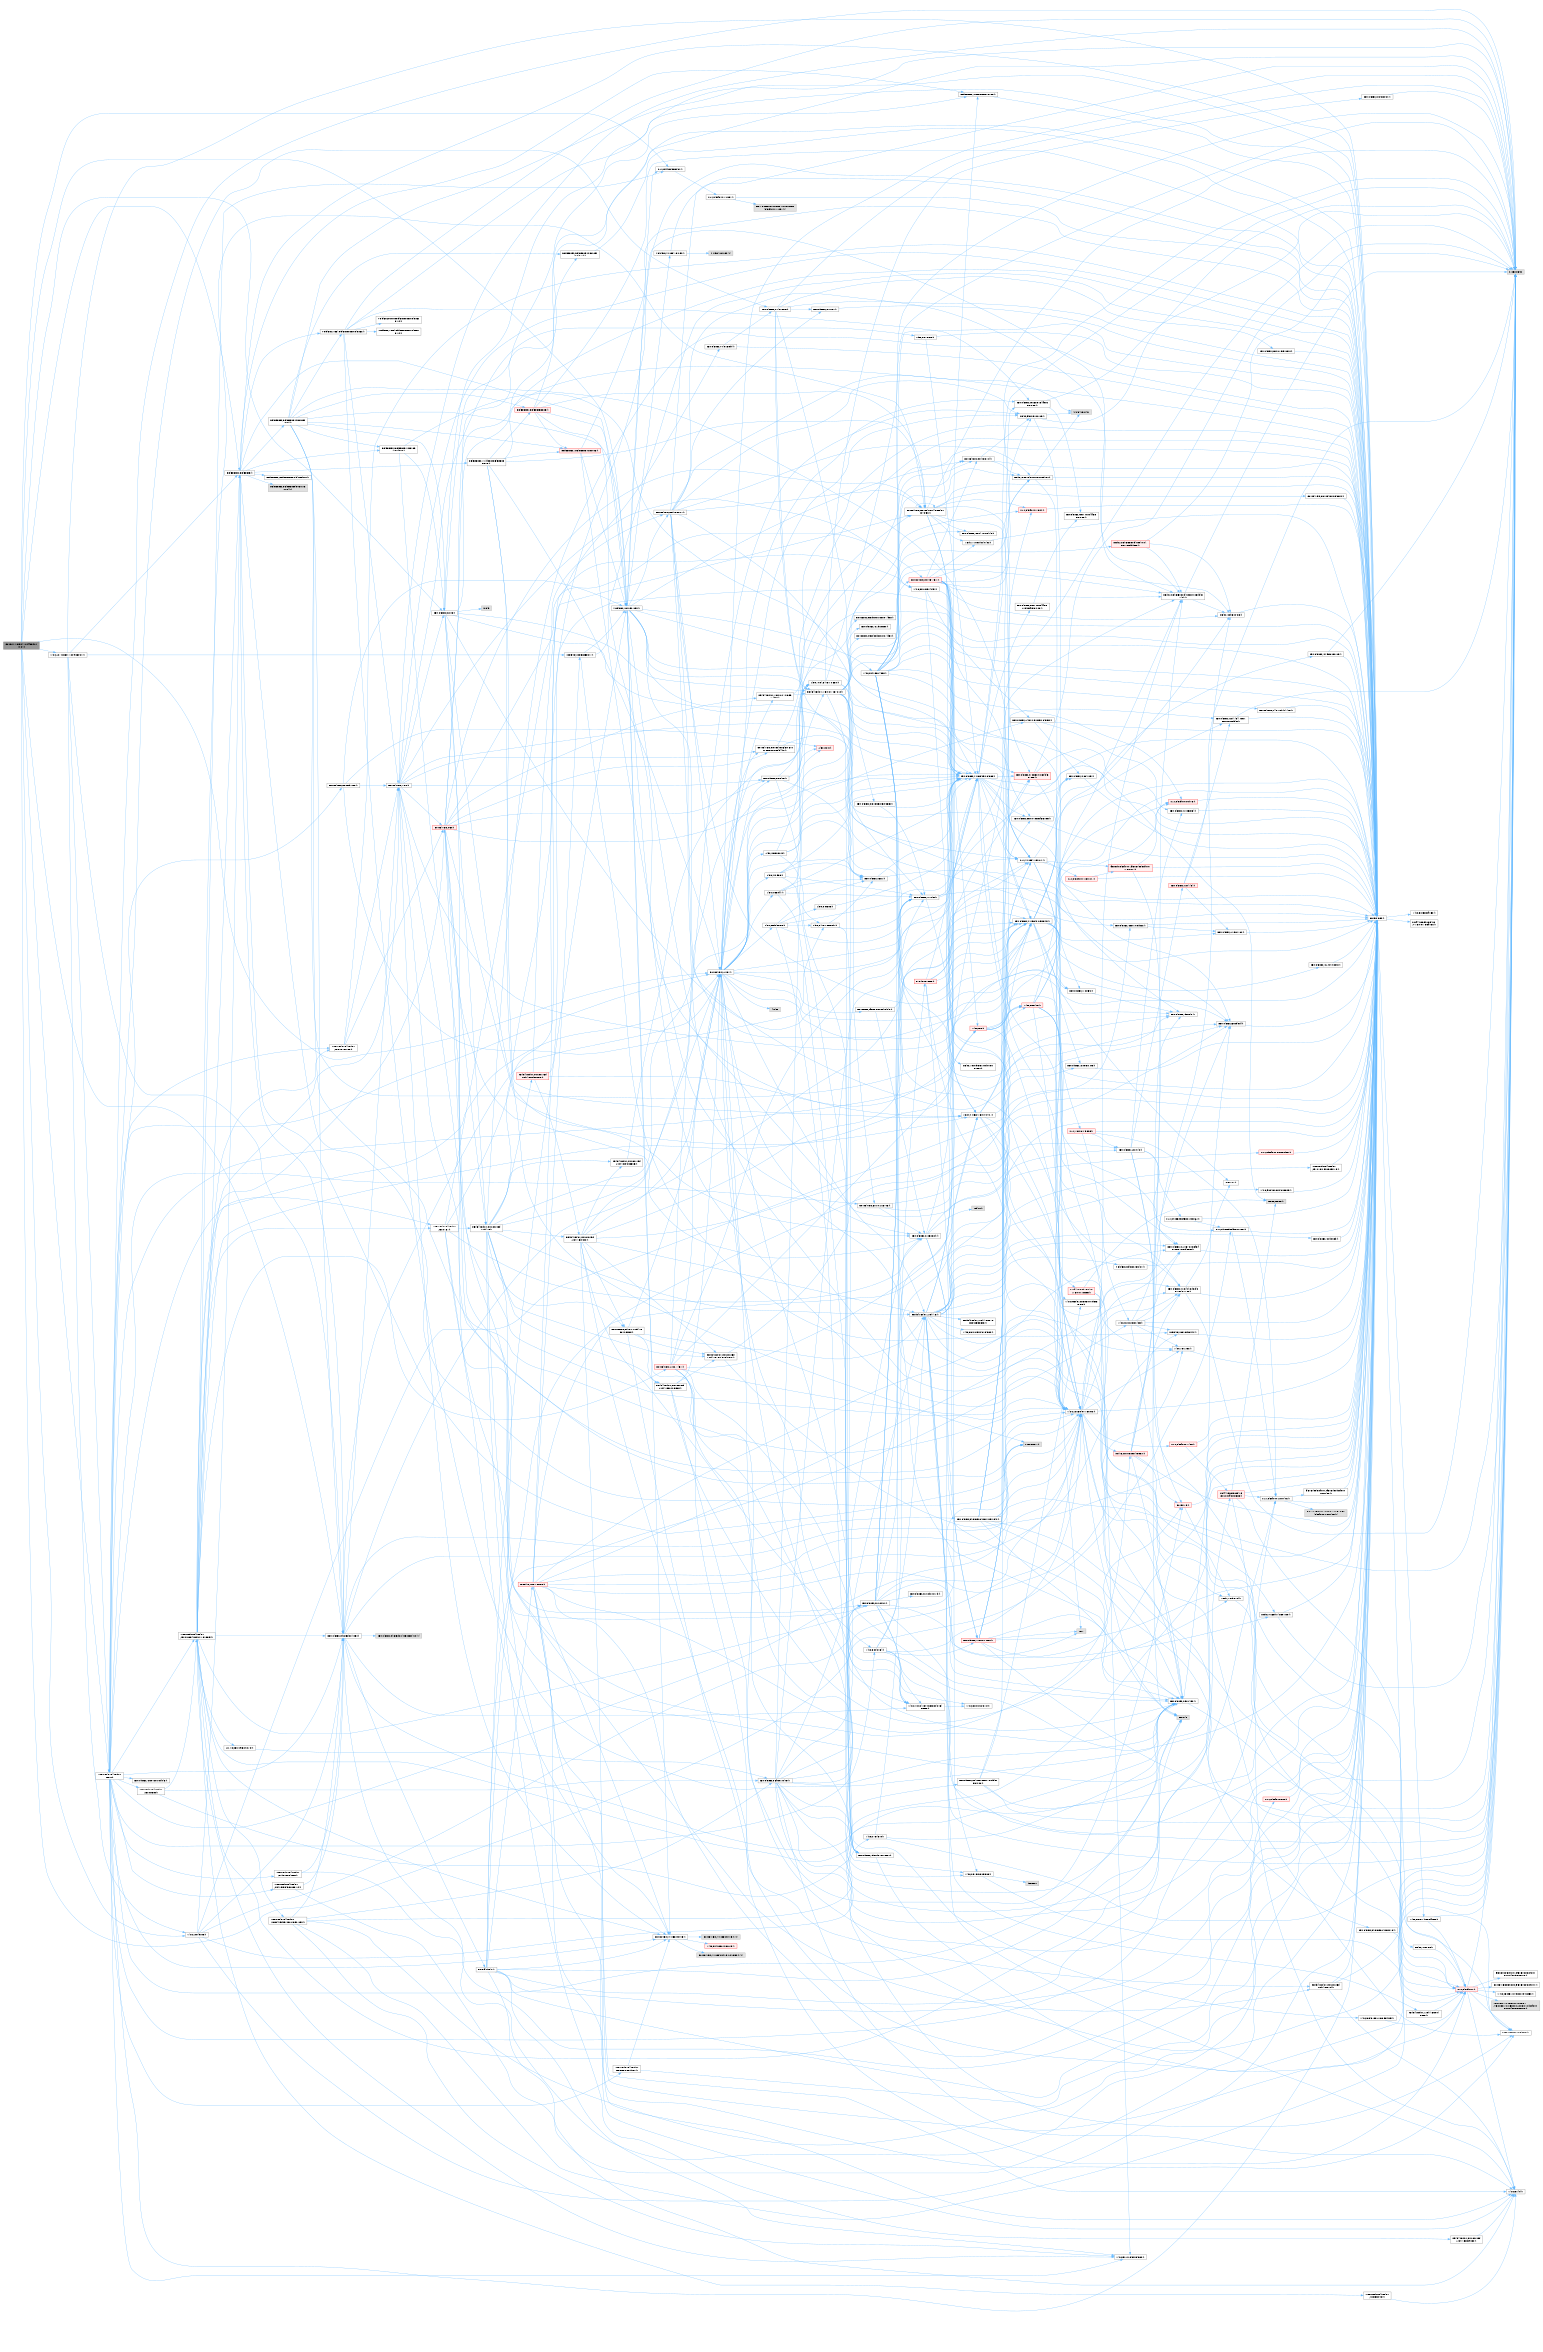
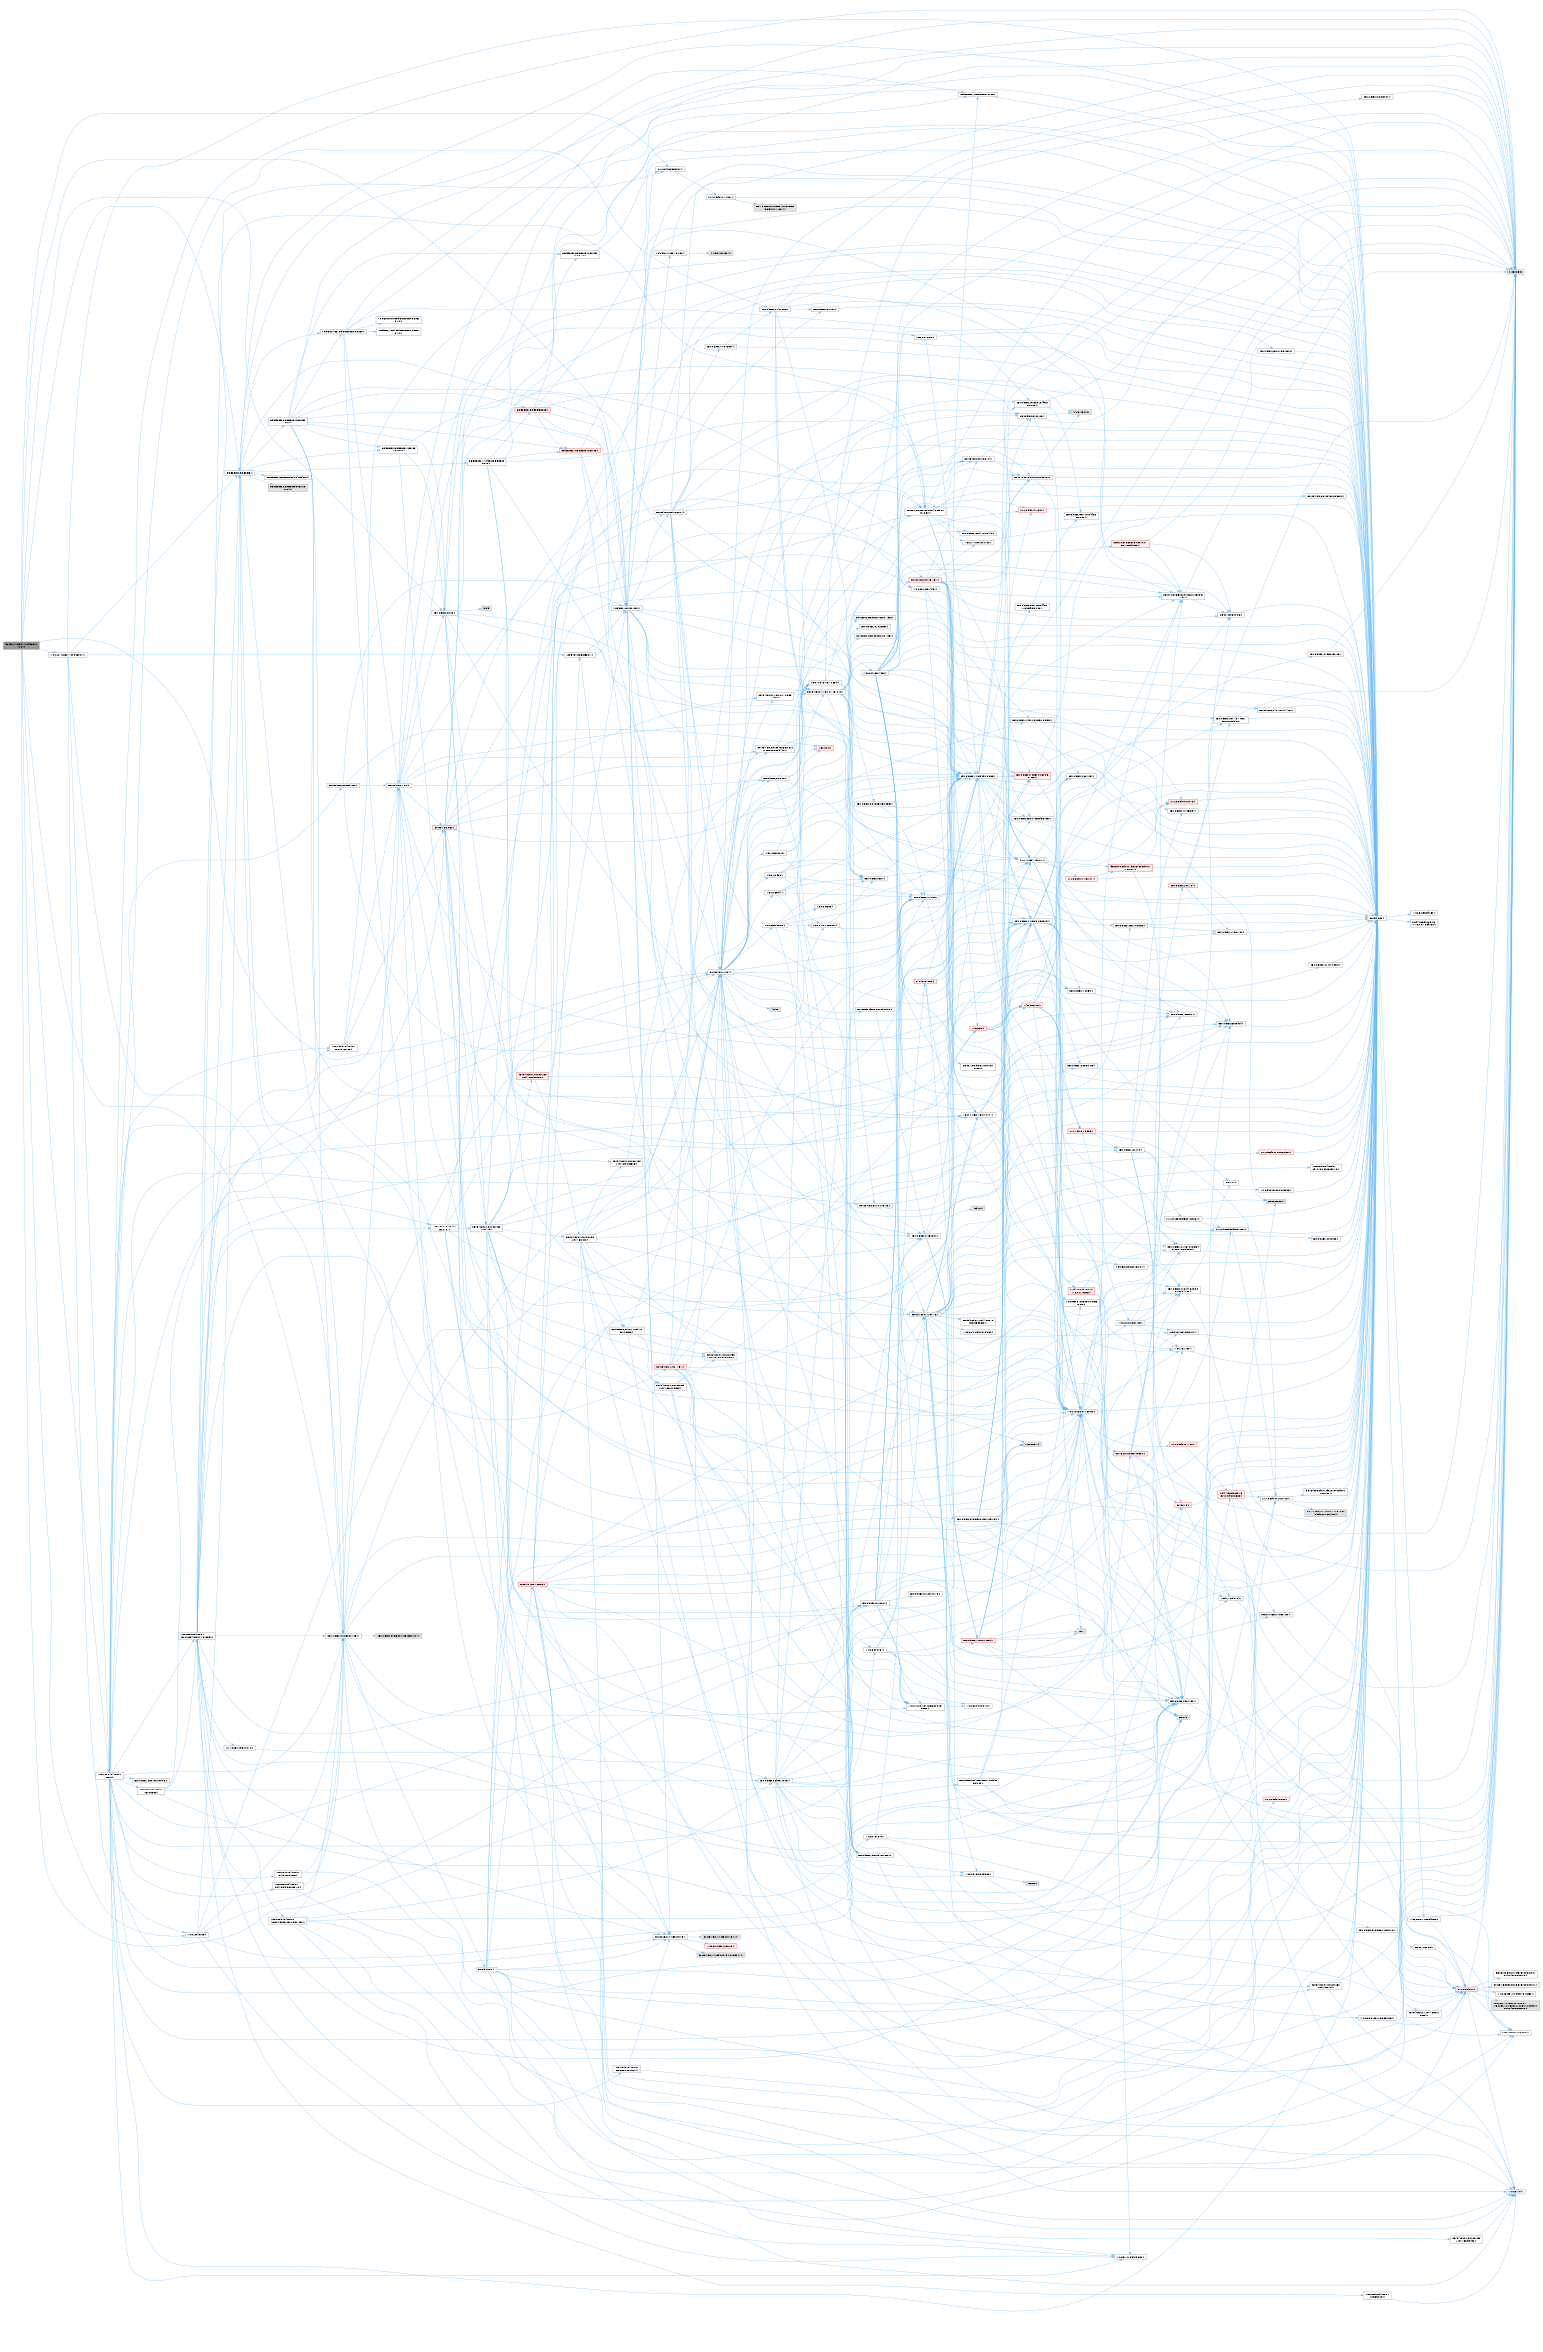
edge "Misc/Crc.h" -> "Templates/UnrealTypeTraits.h": now "Misc/Crc.h" -> "HAL/MemoryBase.h"
edge "Internationalization /TextLocalizationManager.h" -> "Containers/Array.h": now "Internationalization /ITextData.h" -> "Containers/Array.h"
